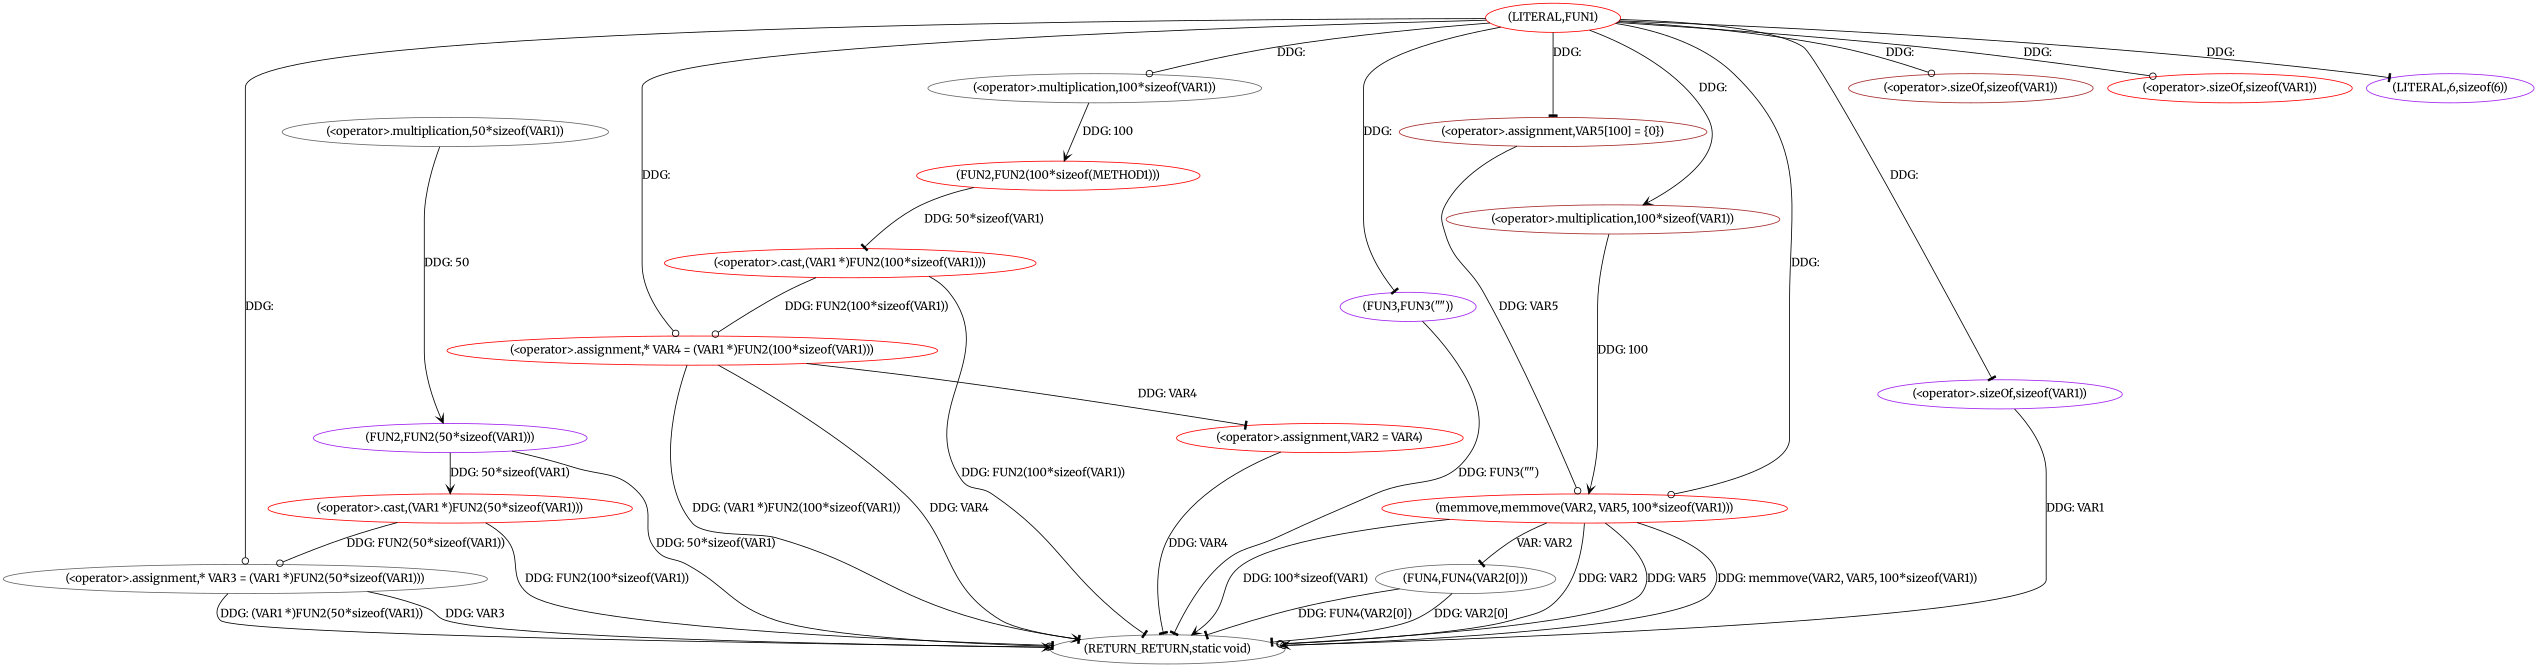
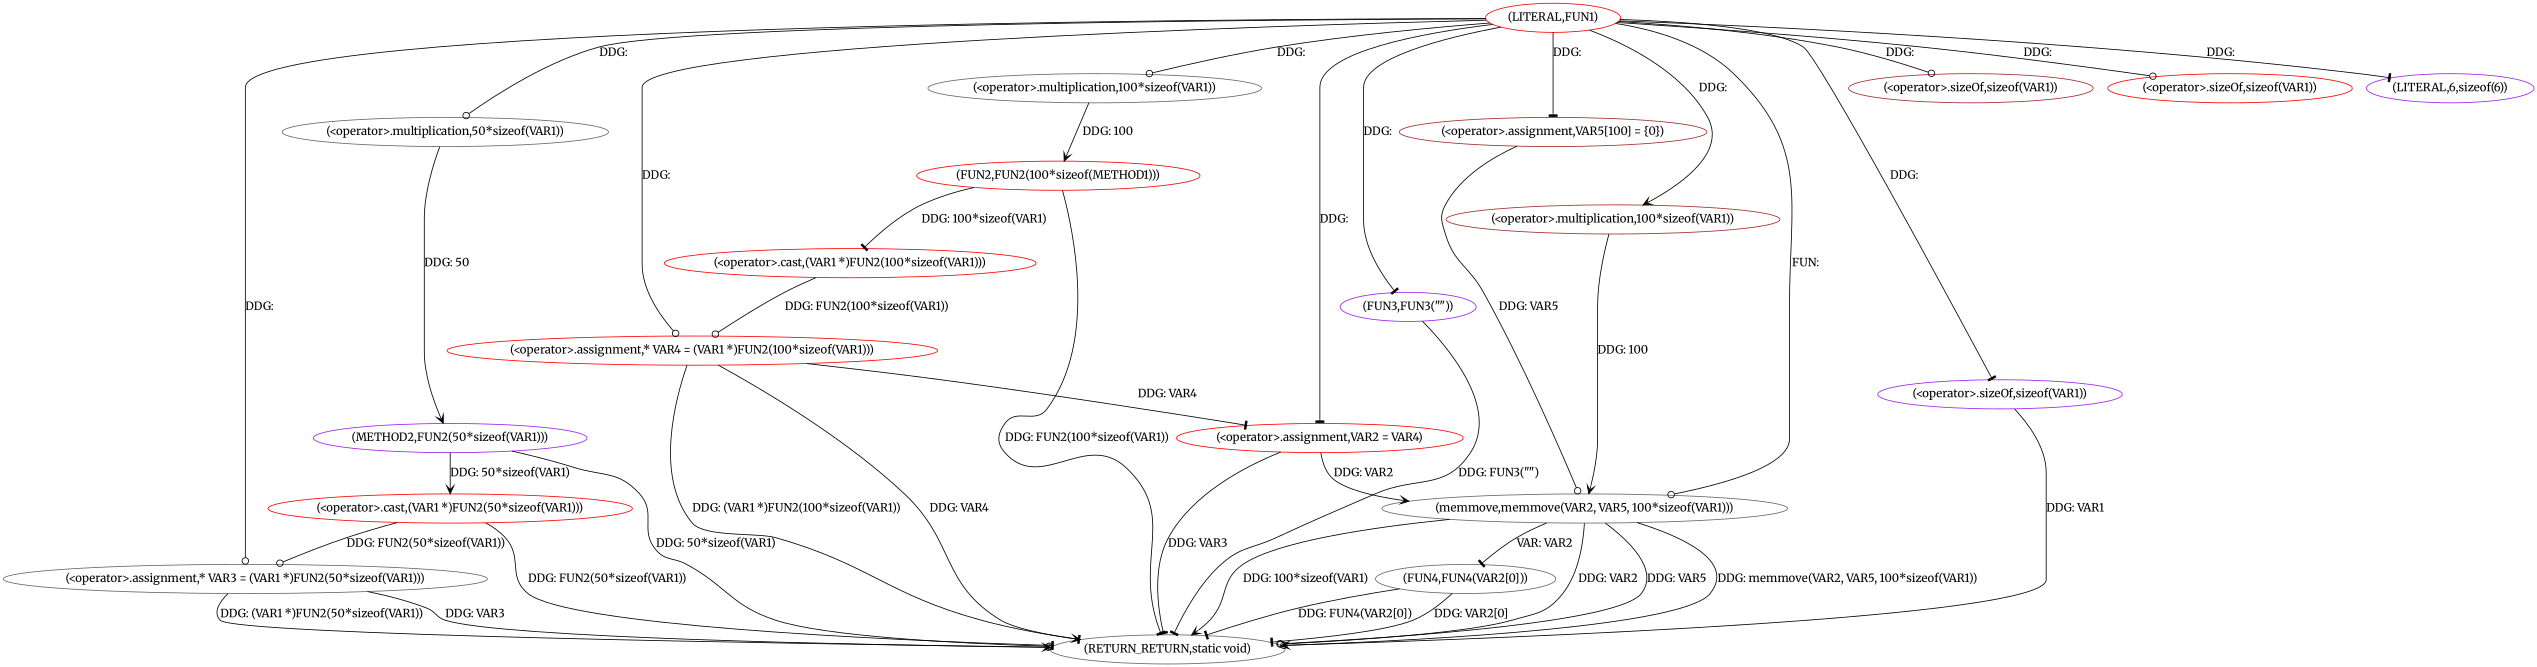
edge "(LITERAL,FUN1)" -> "(<operator>.multiplication,50*sizeof(VAR1))": added, label "DDG:"
edge "(LITERAL,FUN1)" -> "(<operator>.assignment,VAR2 = VAR4)": added, label "DDG:"
edge "(FUN2,FUN2(100*sizeof(METHOD1)))" -> "(<operator>.cast,(VAR1 *)FUN2(100*sizeof(VAR1)))": label "DDG: 50*sizeof(VAR1)" -> "DDG: 100*sizeof(VAR1)"
edge "(LITERAL,FUN1)" -> "(memmove,memmove(VAR2, VAR5, 100*sizeof(VAR1)))": label "DDG: " -> "FUN: "
node "(FUN2,FUN2(50*sizeof(VAR1)))": label "(FUN2,FUN2(50*sizeof(VAR1)))" -> "(METHOD2,FUN2(50*sizeof(VAR1)))"
edge "(<operator>.cast,(VAR1 *)FUN2(100*sizeof(VAR1)))" -> "(RETURN_RETURN,static void)": now "(FUN2,FUN2(100*sizeof(METHOD1)))" -> "(RETURN_RETURN,static void)"
edge "(<operator>.assignment,VAR2 = VAR4)" -> "(memmove,memmove(VAR2, VAR5, 100*sizeof(VAR1)))": added, label "DDG: VAR2"
node "(memmove,memmove(VAR2, VAR5, 100*sizeof(VAR1)))": color red -> gray40
edge "(<operator>.assignment,VAR2 = VAR4)" -> "(RETURN_RETURN,static void)": label "DDG: VAR4" -> "DDG: VAR3"
edge "(<operator>.cast,(VAR1 *)FUN2(50*sizeof(VAR1)))" -> "(RETURN_RETURN,static void)": label "DDG: FUN2(100*sizeof(VAR1))" -> "DDG: FUN2(50*sizeof(VAR1))"
